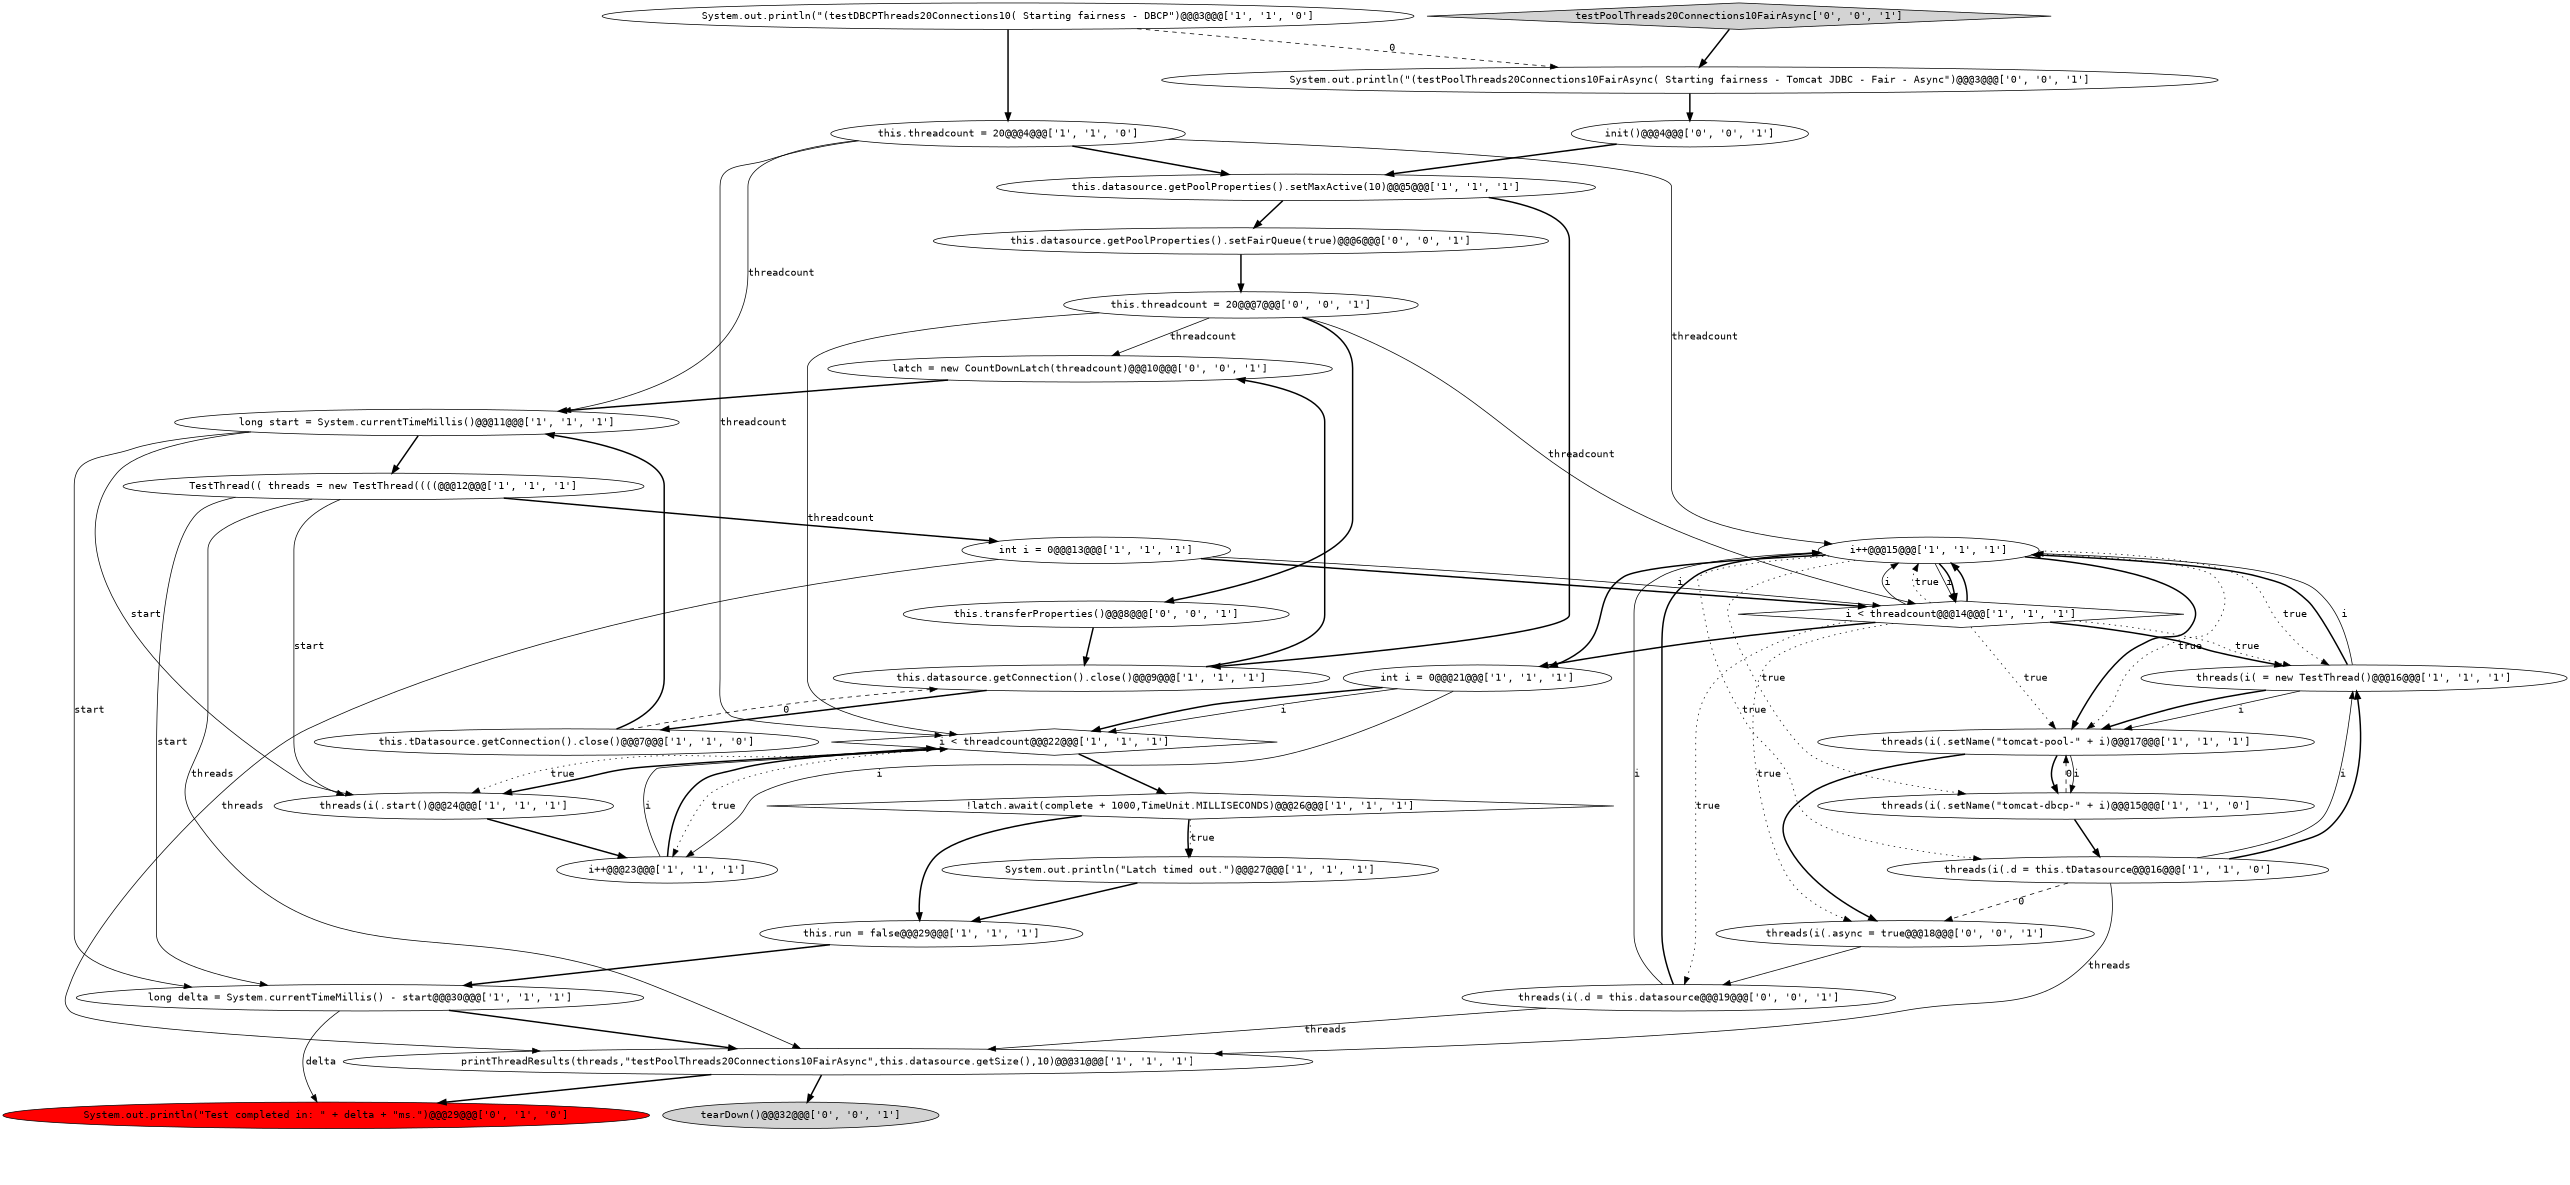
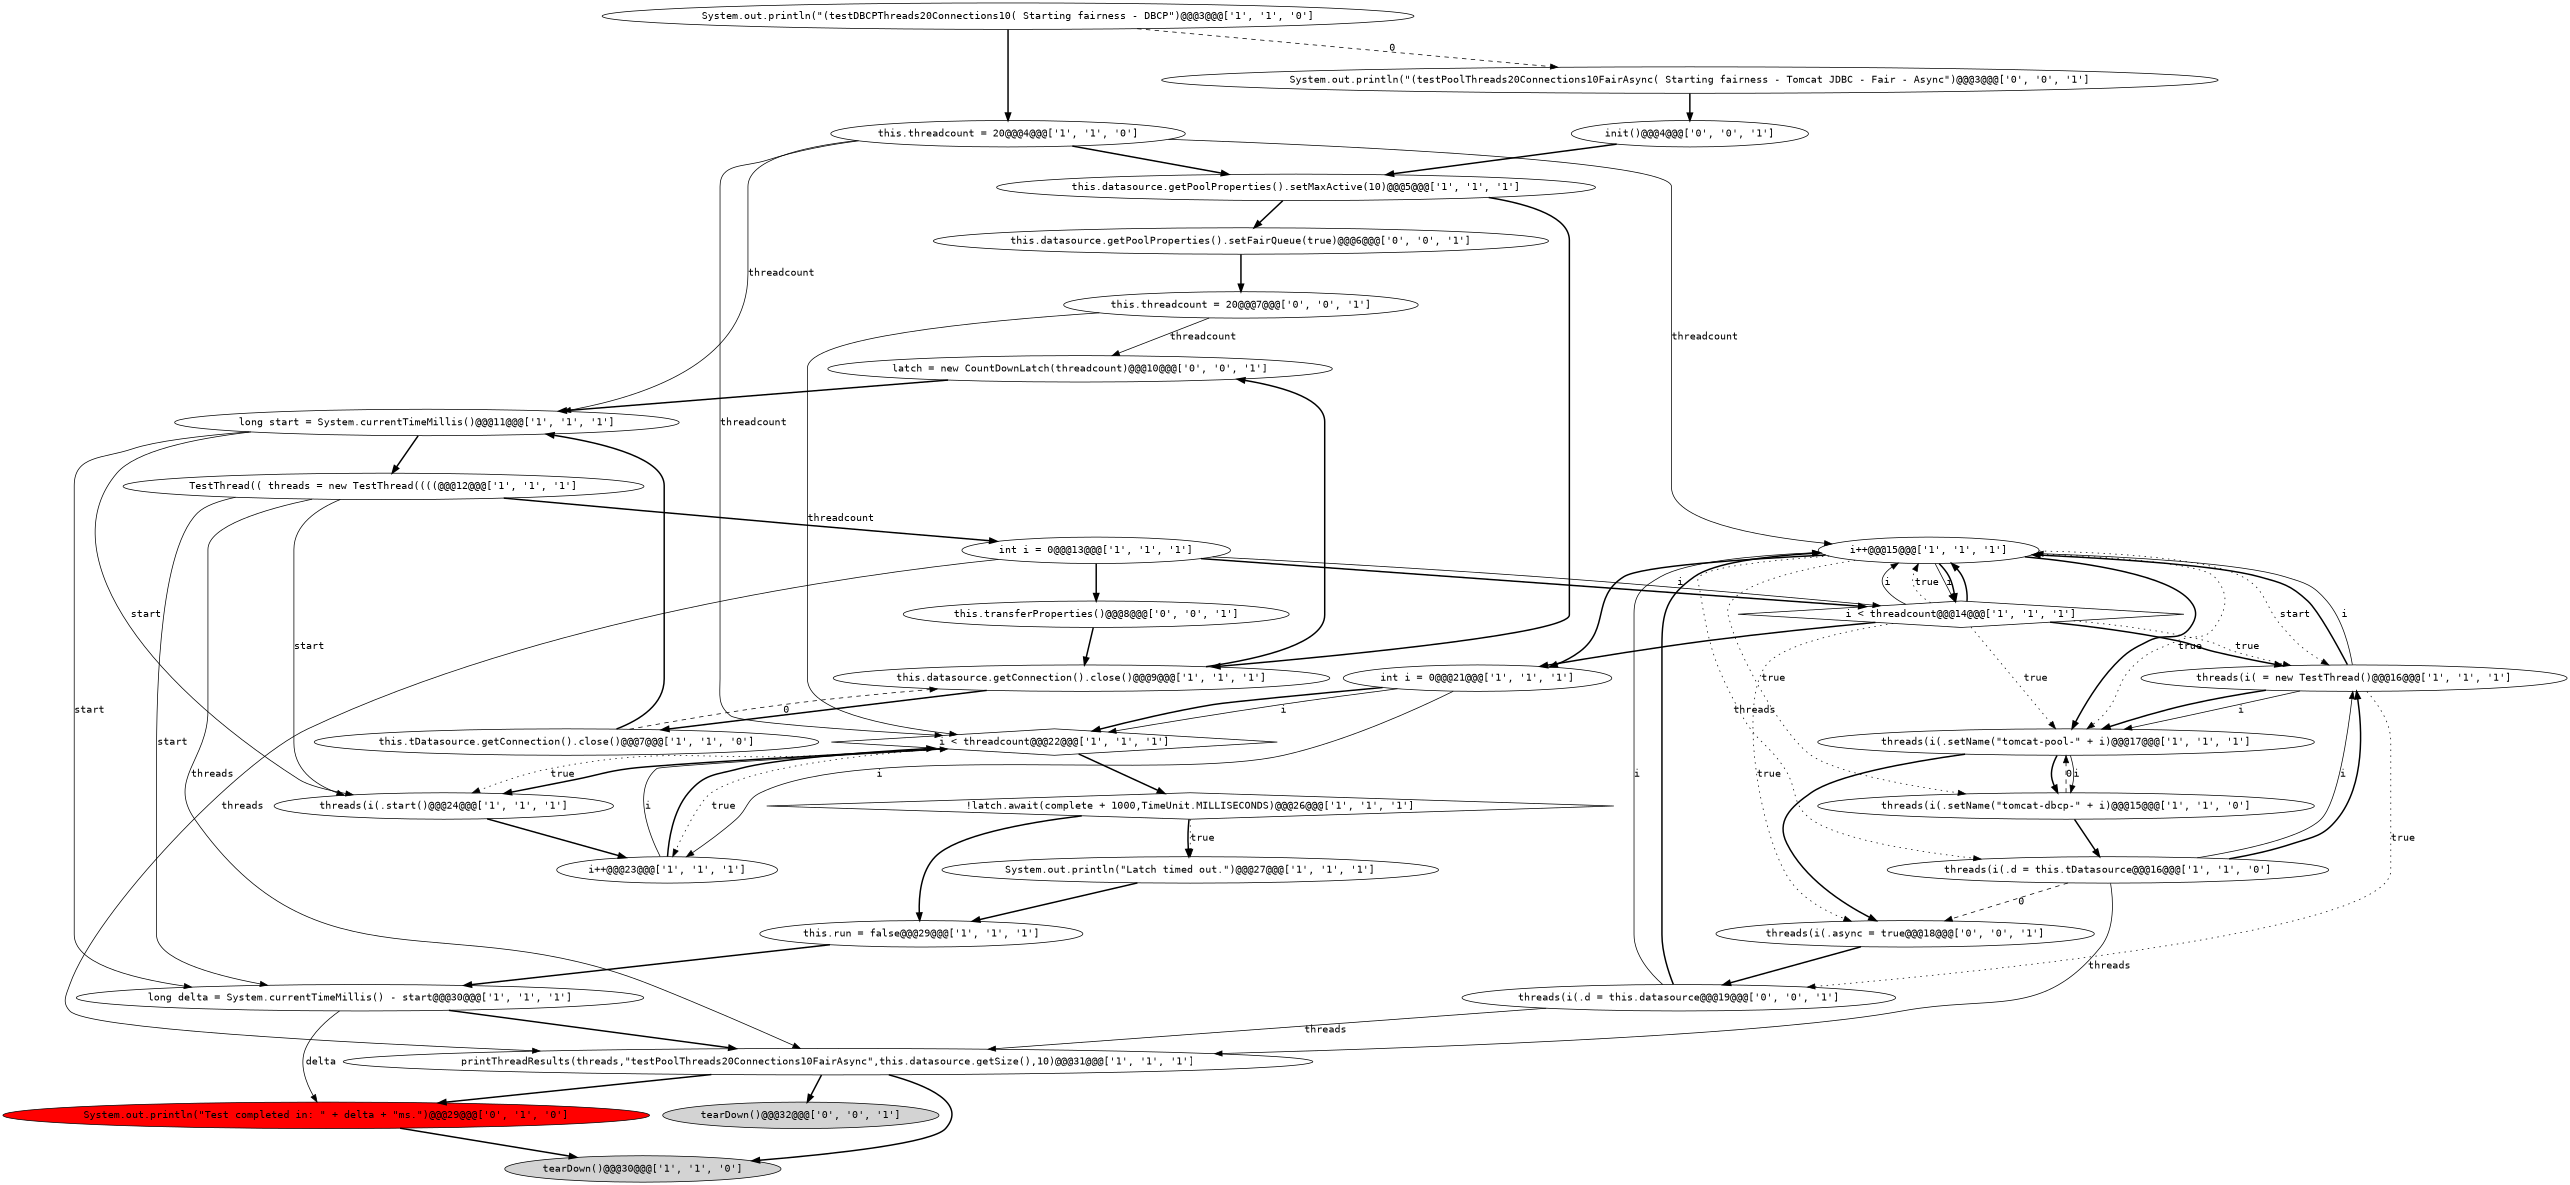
node "testPoolThreads20Connections10FairAsync['0', '0', '1']": removed
edge "this.threadcount = 20@@@7@@@['0', '0', '1']" -> "i < threadcount@@@14@@@['1', '1', '1']": removed, label "threadcount"
edge "this.threadcount = 20@@@7@@@['0', '0', '1']" -> "this.transferProperties()@@@8@@@['0', '0', '1']": now "int i = 0@@@13@@@['1', '1', '1']" -> "this.transferProperties()@@@8@@@['0', '0', '1']"
edge "i++@@@15@@@['1', '1', '1']" -> "threads(i( = new TestThread()@@@16@@@['1', '1', '1']": label "true" -> "start"
edge "i++@@@15@@@['1', '1', '1']" -> "threads(i(.d = this.tDatasource@@@16@@@['1', '1', '0']": label "true" -> "threads"
edge "i < threadcount@@@14@@@['1', '1', '1']" -> "threads(i(.d = this.datasource@@@19@@@['0', '0', '1']": now "threads(i( = new TestThread()@@@16@@@['1', '1', '1']" -> "threads(i(.d = this.datasource@@@19@@@['0', '0', '1']"
edge "threads(i(.async = true@@@18@@@['0', '0', '1']" -> "threads(i(.d = this.datasource@@@19@@@['0', '0', '1']": style solid -> bold
node "tearDown()@@@30@@@['1', '1', '0']": added
